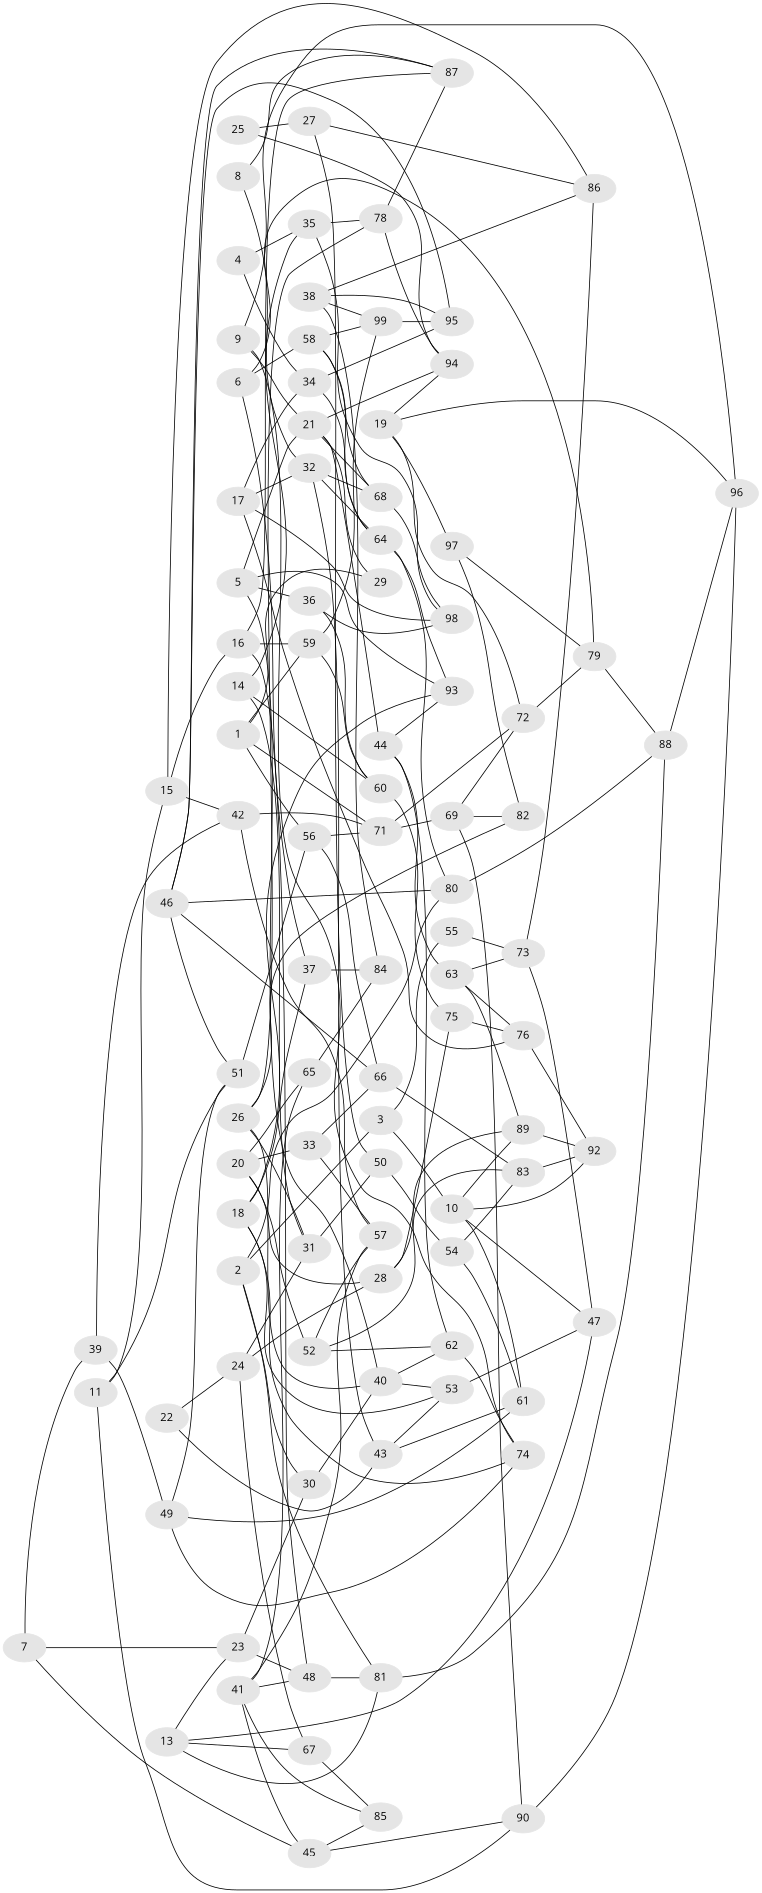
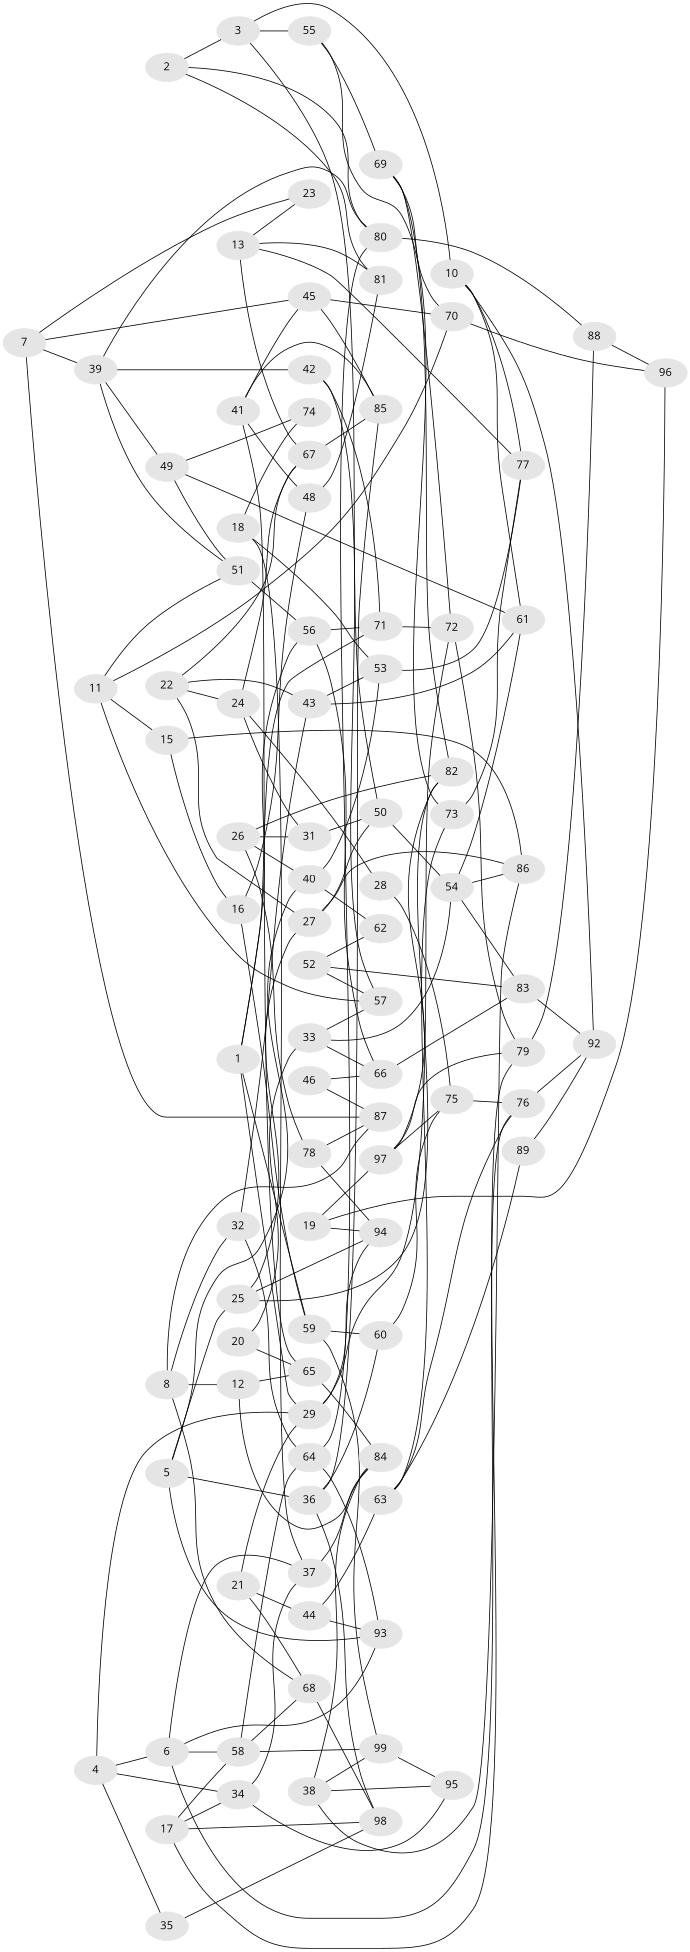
edge "95" -- "46": removed
edge "87" -- "16": now "87" -- "7"
edge "78" -- "35": removed
node "9": removed
edge "3" -- "50": added
edge "94" -- "21": now "94" -- "29"
edge "34" -- "64": now "34" -- "37"
edge "32" -- "68": now "8" -- "68"
edge "32" -- "17": now "58" -- "17"
edge "21" -- "5": now "25" -- "5"
edge "86" -- "73": now "86" -- "54"
edge "19" -- "72": now "29" -- "72"
edge "67" -- "22": added
node "14": removed
edge "93" -- "18": now "93" -- "6"
edge "15" -- "42": removed
edge "69" -- "71": now "69" -- "55"
edge "22" -- "27": added
edge "85" -- "36": added
edge "80" -- "46": now "80" -- "39"
edge "46" -- "51": now "39" -- "51"
edge "54" -- "33": added
edge "44" -- "62": removed
edge "82" -- "25": added
edge "75" -- "97": added
edge "89" -- "28": removed
edge "89" -- "10": removed
edge "20" -- "52": removed
edge "88" -- "81": removed
edge "20" -- "28": removed
node "47": label "47" -> "77"
node "12": added
edge "62" -- "74": removed
edge "57" -- "41": now "57" -- "11"
node "30": removed
edge "29" -- "4": added
edge "23" -- "48": removed
edge "6" -- "4": added
node "90": label "90" -> "70"
